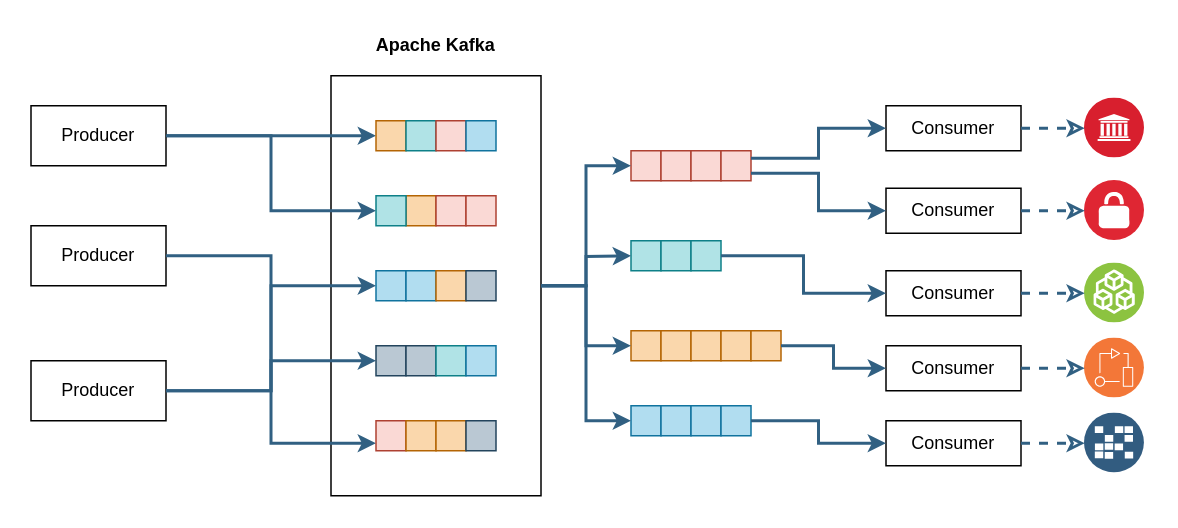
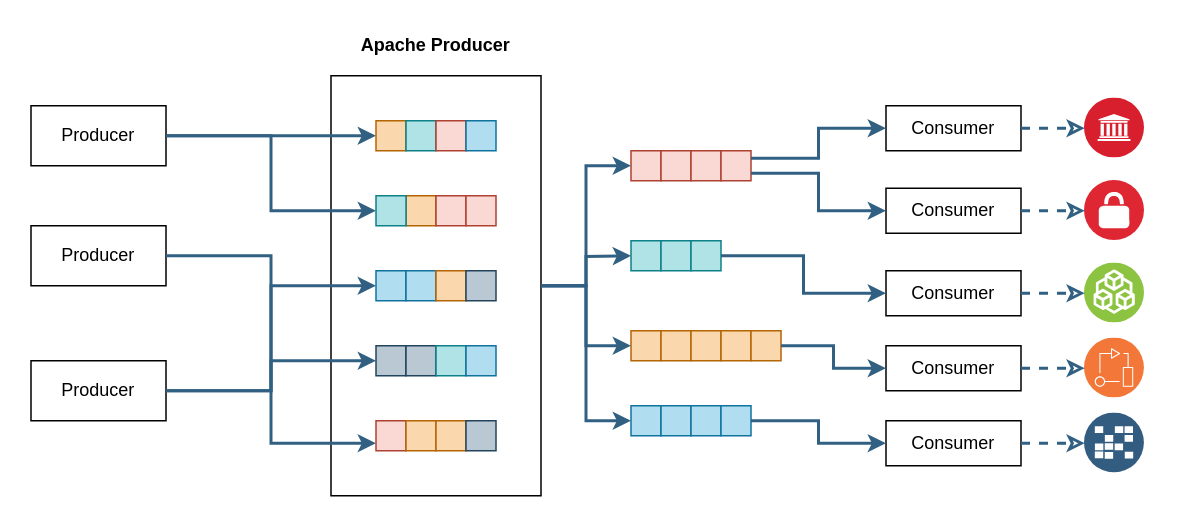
node "Apache Kafka": label "Apache Kafka" -> "Apache Producer"
